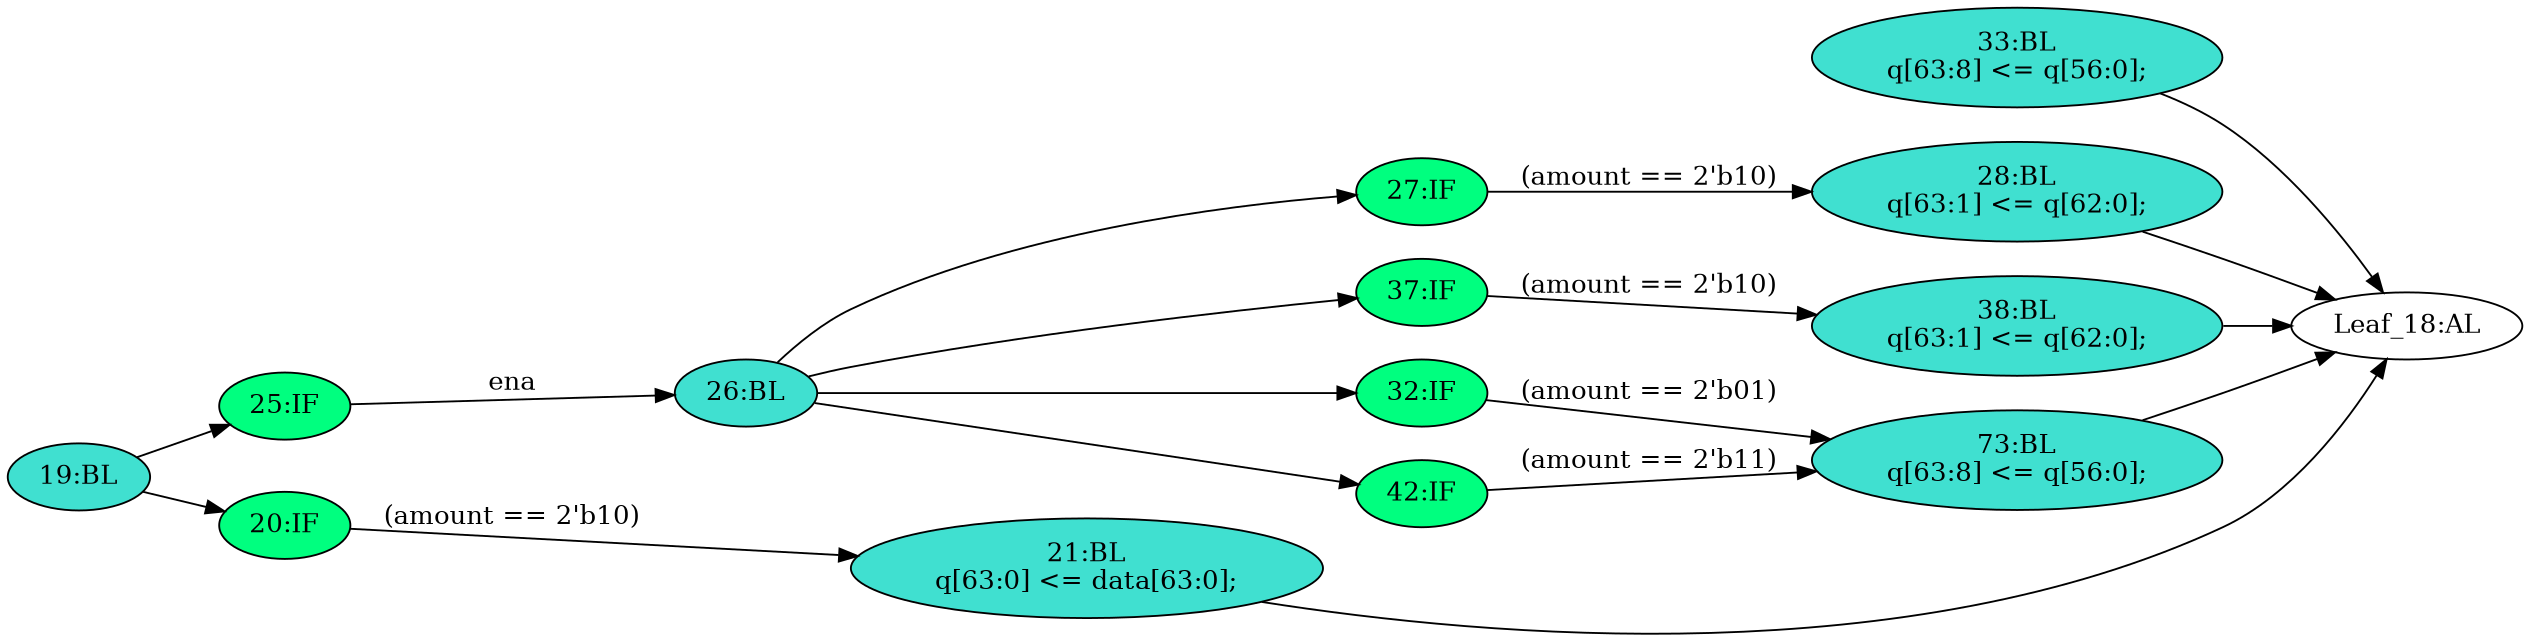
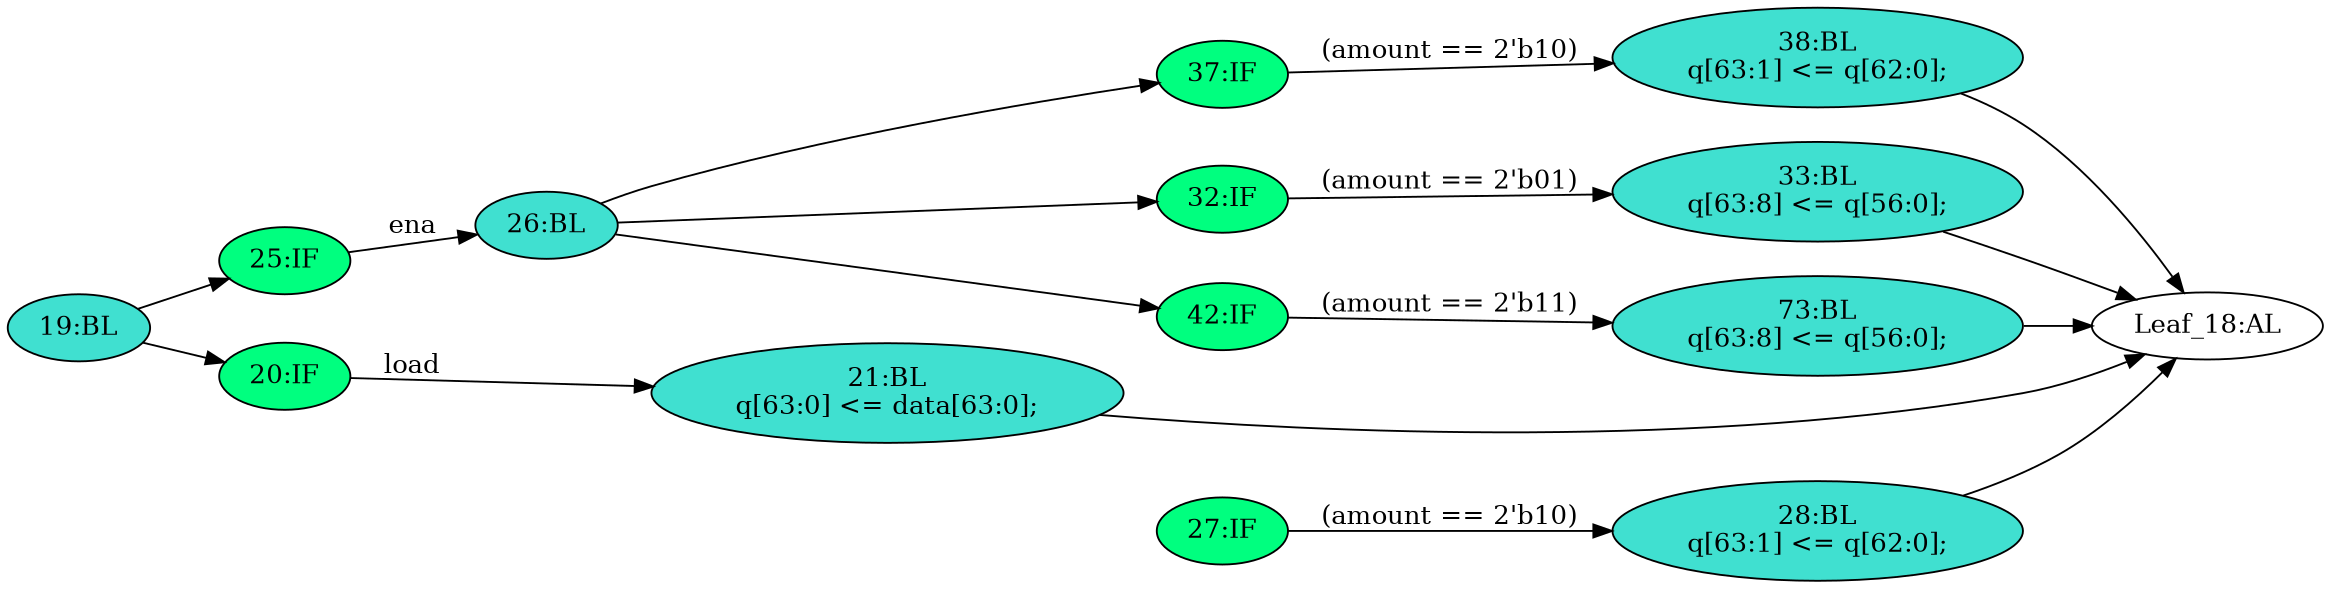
edge "26:BL" -> "27:IF": removed
edge "32:IF" -> "73:BL q[63:8] <= q[56:0];": now "32:IF" -> "33:BL q[63:8] <= q[56:0];"
edge "20:IF" -> "21:BL q[63:0] <= data[63:0];": label "(amount == 2'b10)" -> "load"
